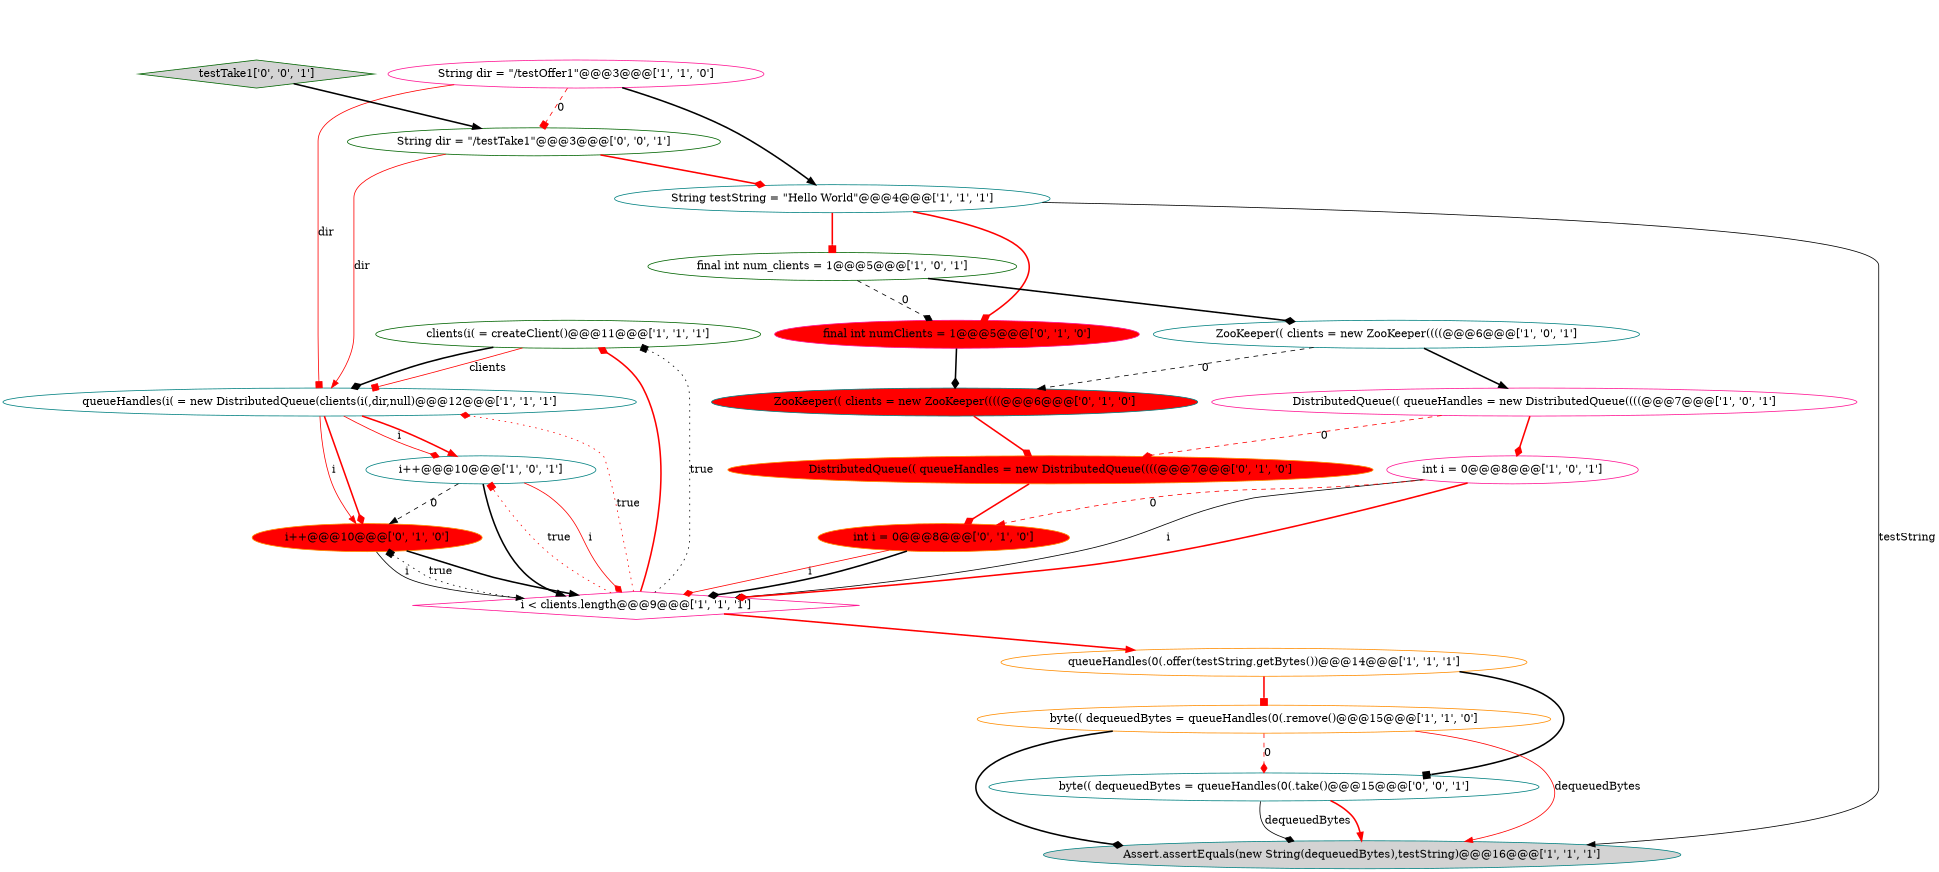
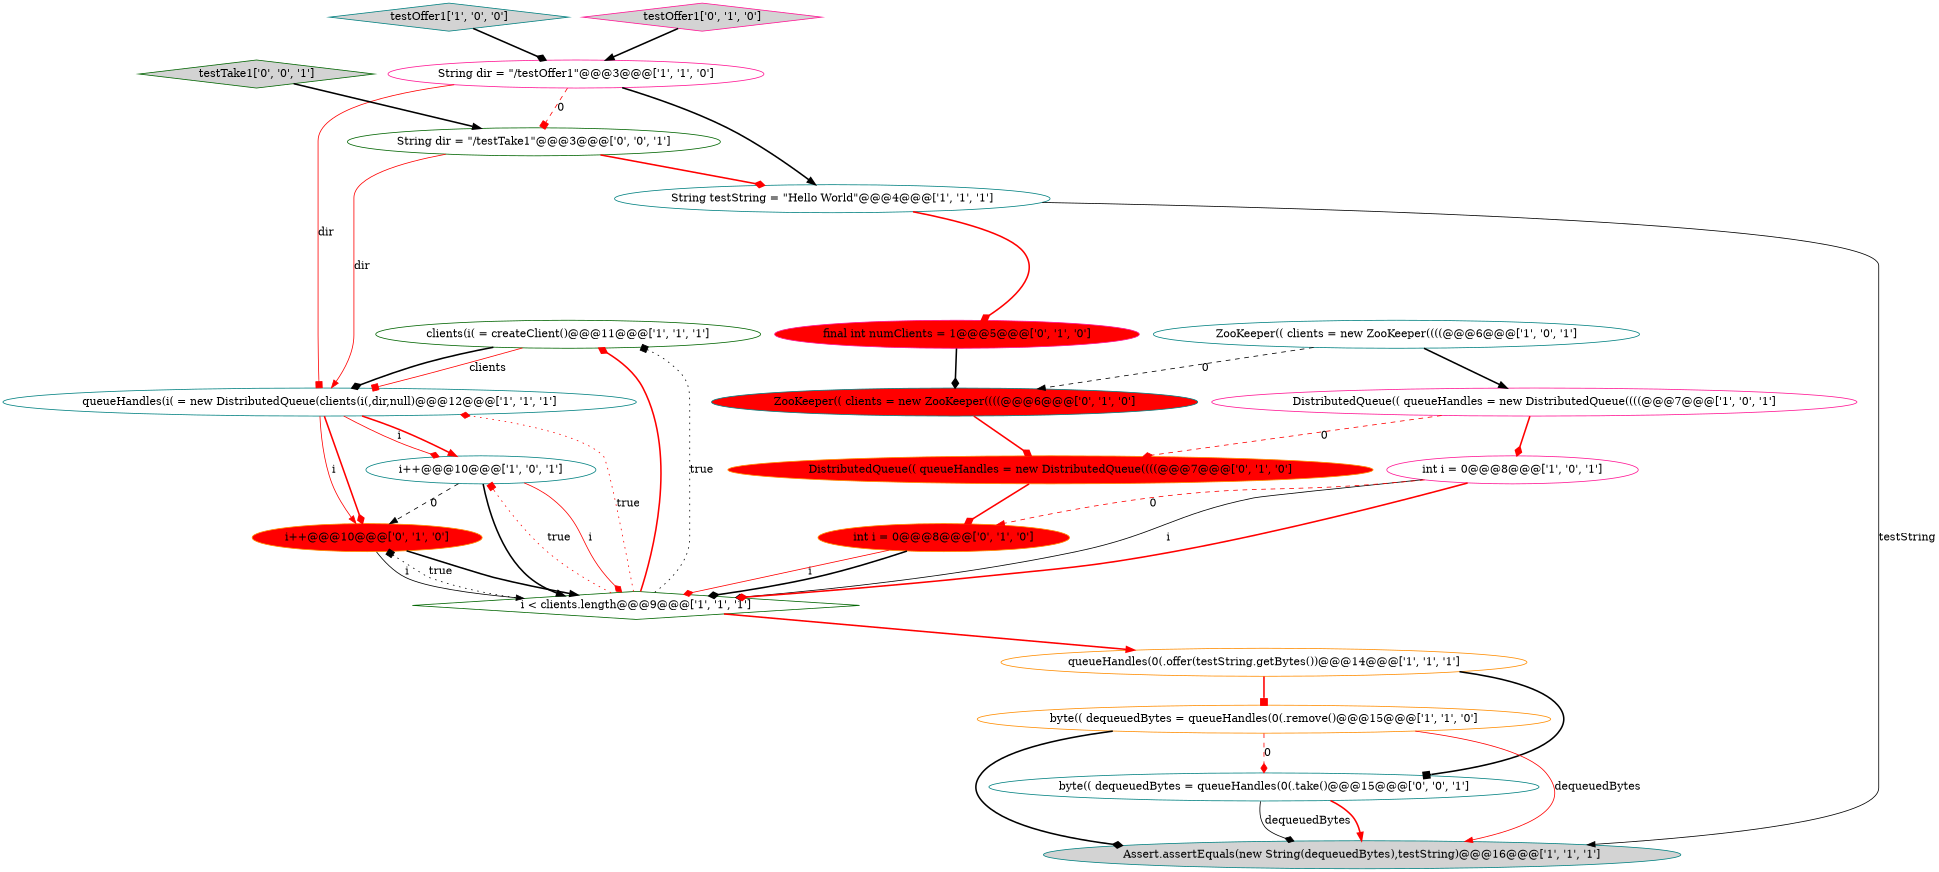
node "testOffer1['1', '0', '0']": added
node "testOffer1['0', '1', '0']": added
node "final int num_clients = 1@@@5@@@['1', '0', '1']": removed
node "i < clients.length@@@9@@@['1', '1', '1']": color deeppink -> darkgreen
